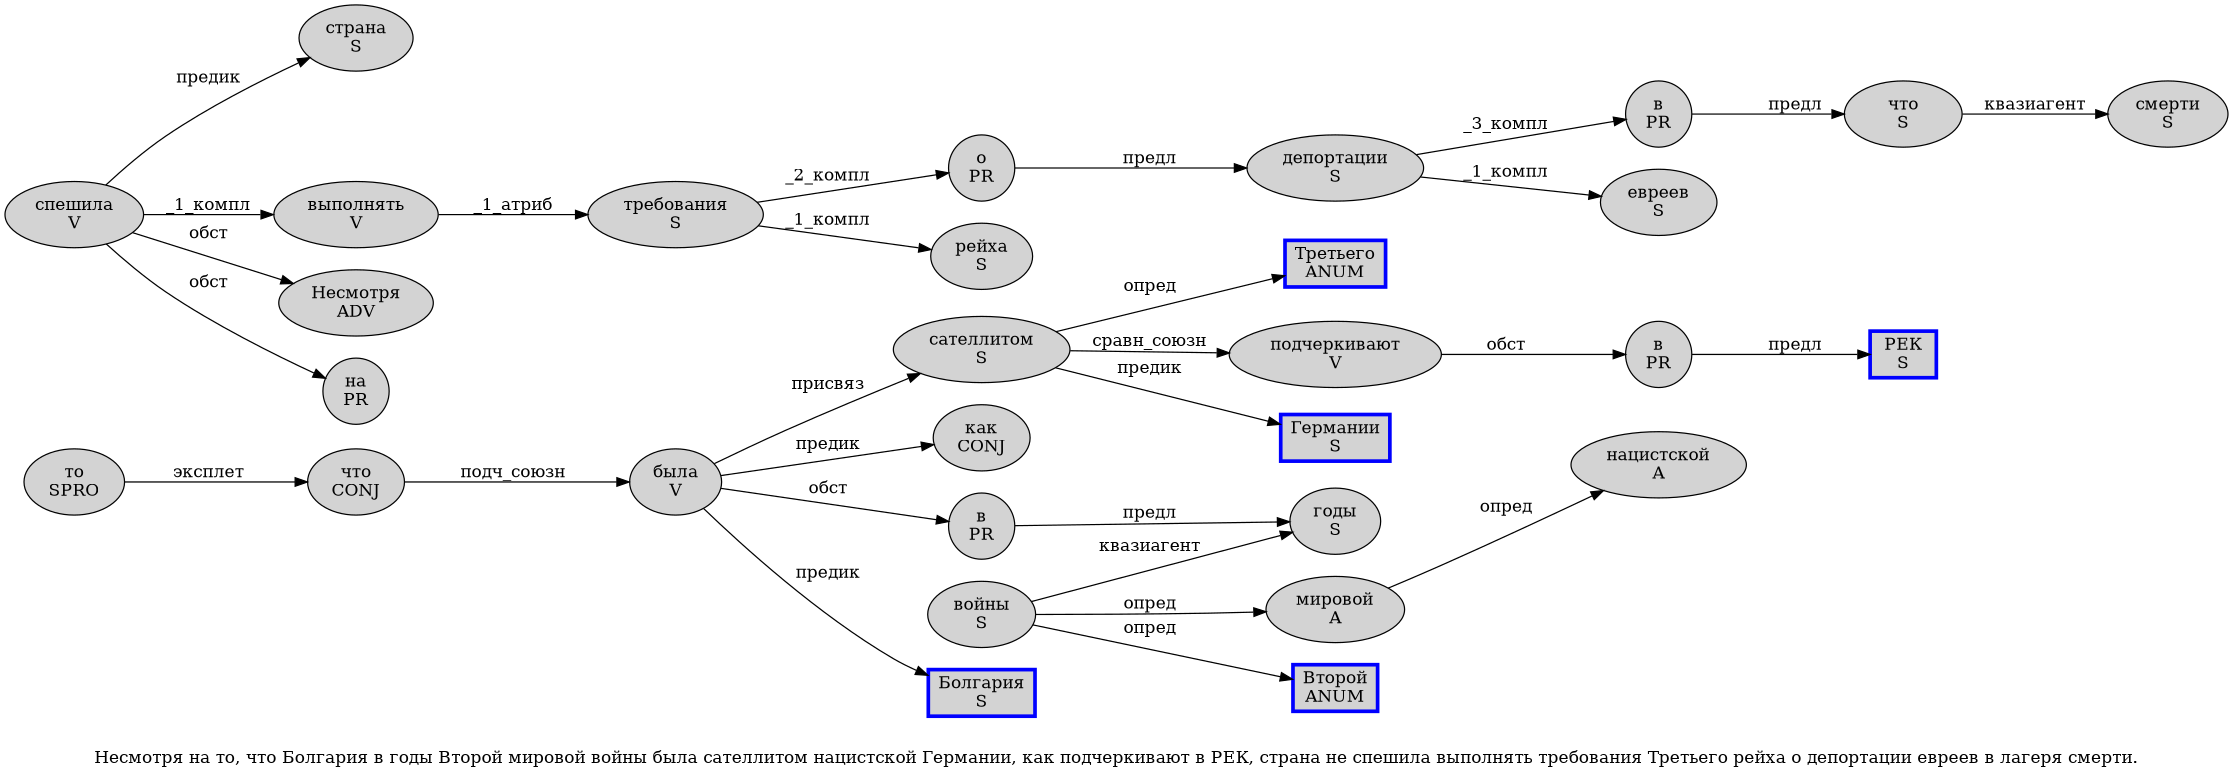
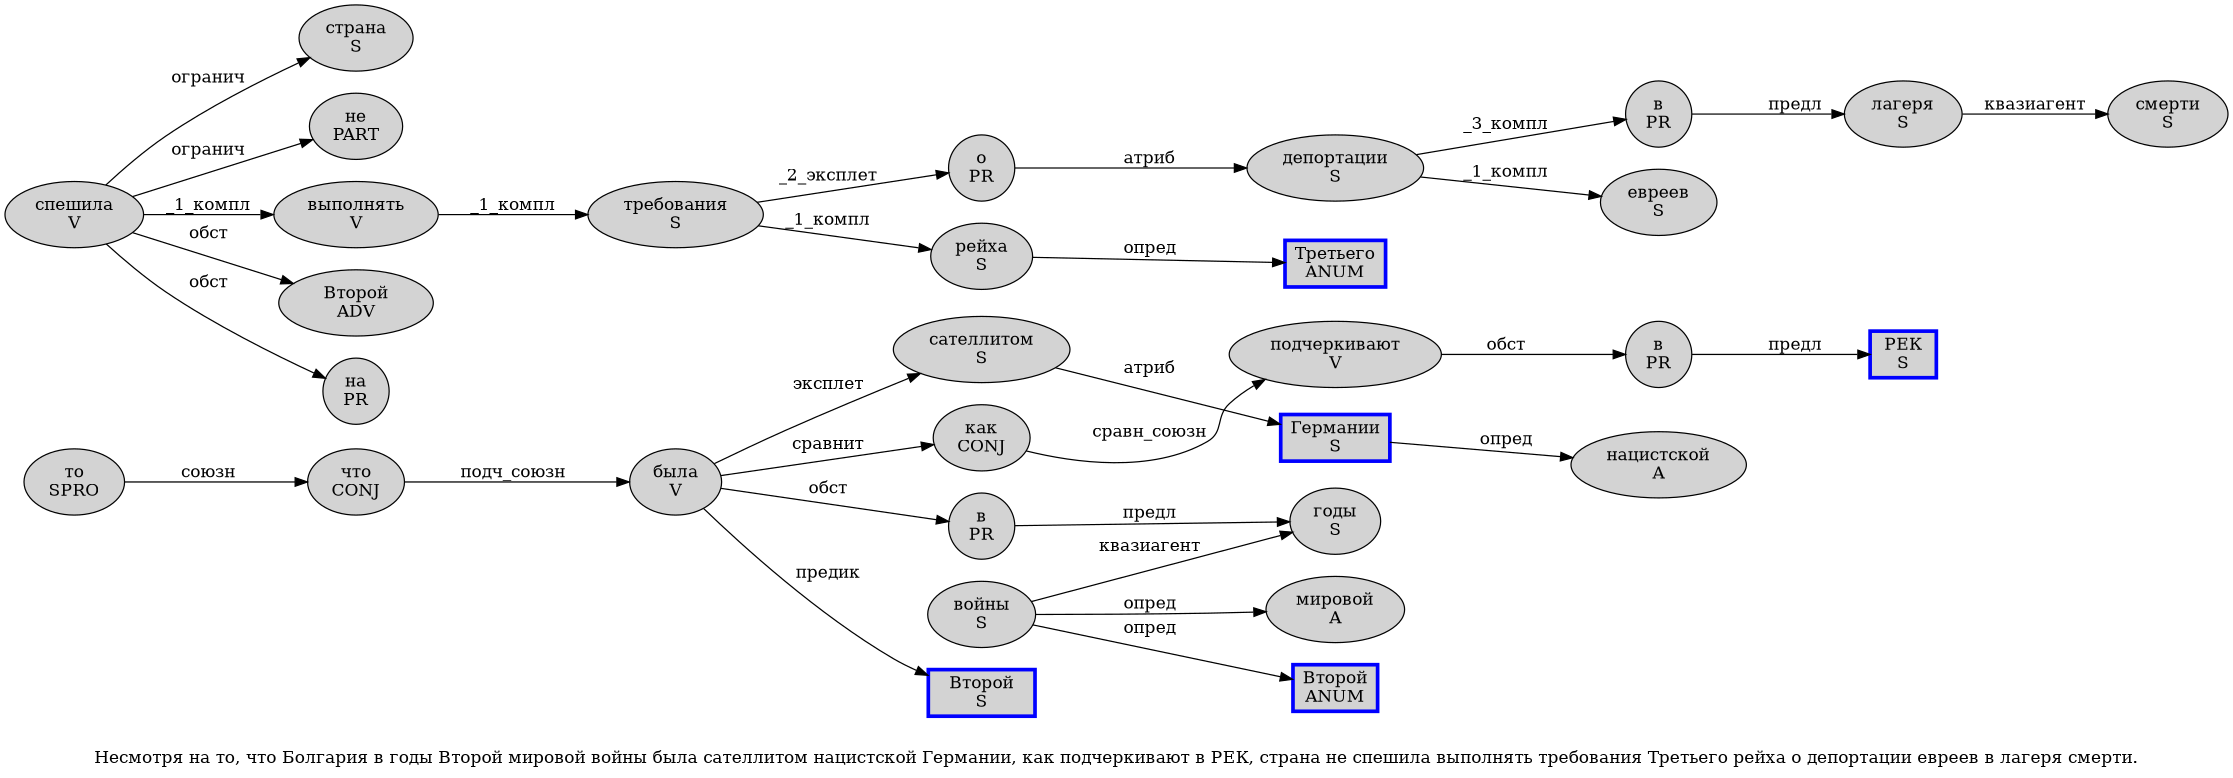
edge "спешила V" -> "страна S": label "предик" -> "огранич"
node "что S": label "что S" -> "лагеря S"
node "не PART": added
edge "о PR" -> "депортации S": label "предл" -> "атриб"
edge "требования S" -> "о PR": label "_2_компл" -> "_2_эксплет"
edge "выполнять V" -> "требования S": label "_1_атриб" -> "_1_компл"
node "Несмотря ADV": label "Несмотря ADV" -> "Второй ADV"
edge "сателлитом S" -> "Третьего ANUM": now "рейха S" -> "Третьего ANUM"
edge "сателлитом S" -> "подчеркивают V": now "как CONJ" -> "подчеркивают V"
edge "сателлитом S" -> "Германии S": label "предик" -> "атриб"
edge "была V" -> "сателлитом S": label "присвяз" -> "эксплет"
edge "была V" -> "как CONJ": label "предик" -> "сравнит"
edge "то SPRO" -> "что CONJ": label "эксплет" -> "союзн"
edge "мировой A" -> "нацистской A": now "Германии S" -> "нацистской A"
node "Болгария S": label "Болгария S" -> "Второй S"
